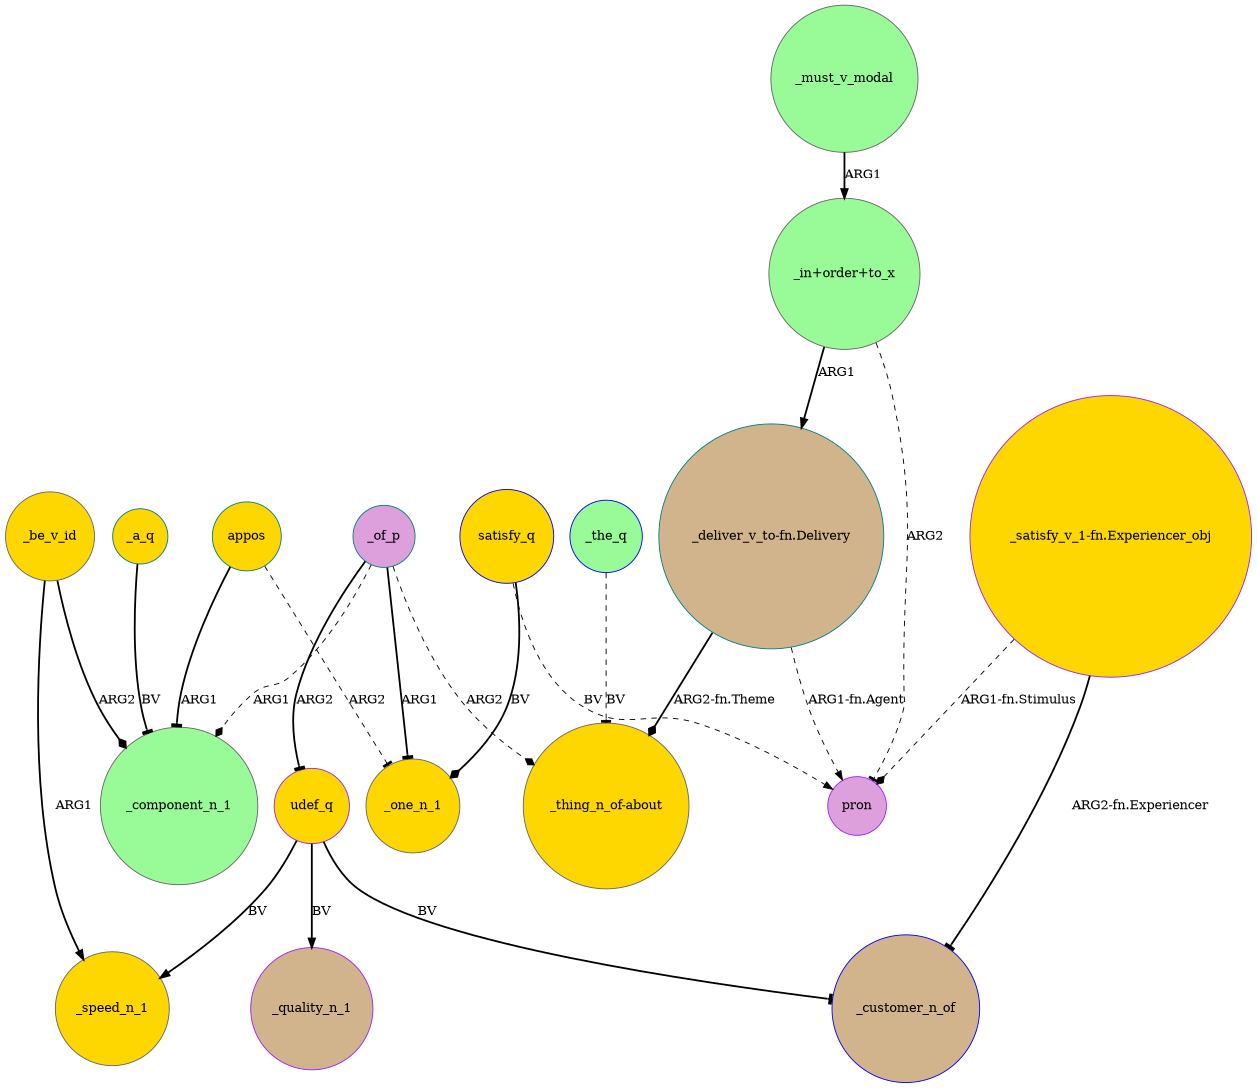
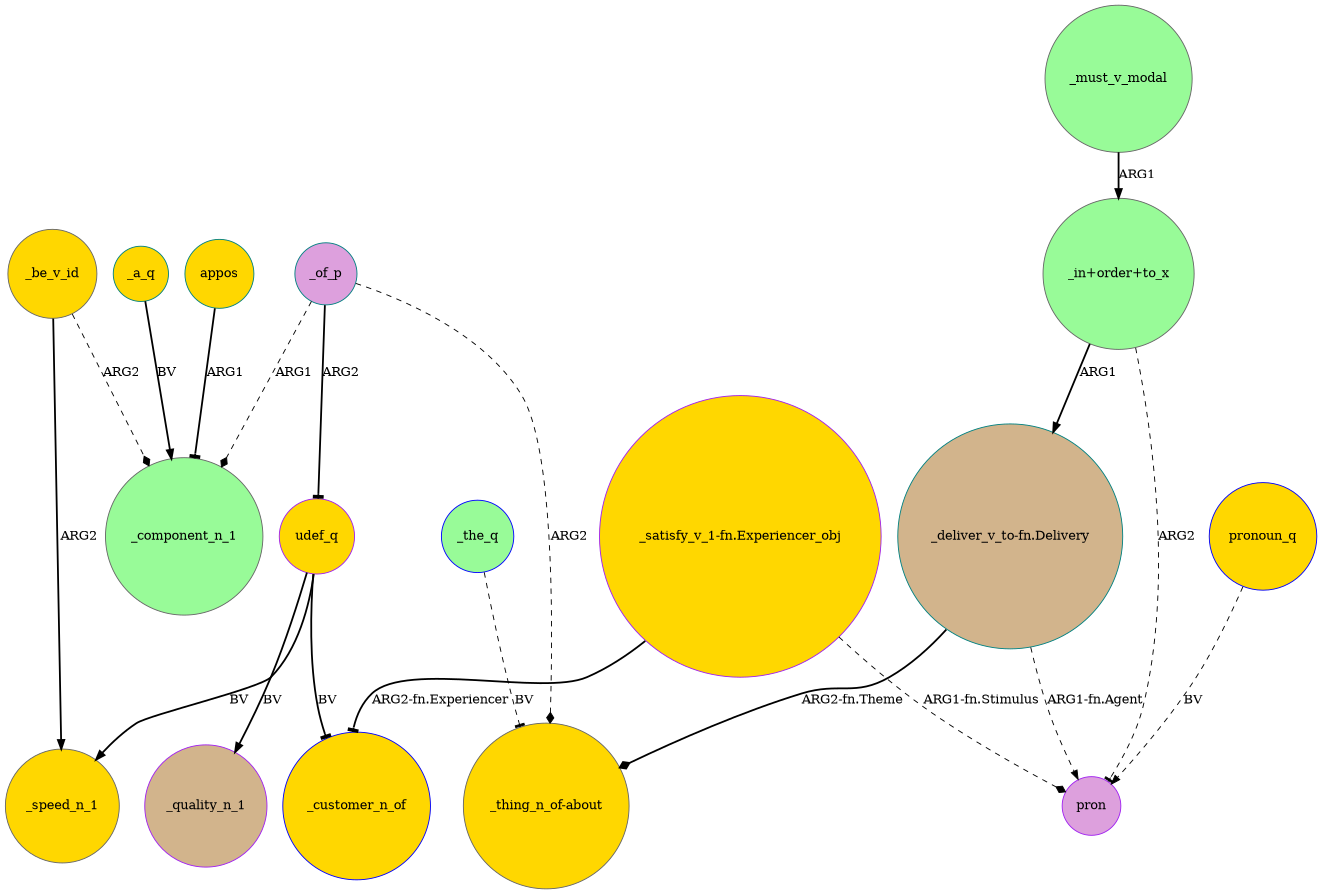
node "satisfy_q": label "satisfy_q" -> "pronoun_q"
edge "_a_q" -> "_component_n_1": arrowhead tee -> normal
edge "_be_v_id" -> "_component_n_1": style bold -> dashed
edge "_be_v_id" -> "_speed_n_1": label "ARG1" -> "ARG2"
node "_one_n_1": removed
node "_customer_n_of": fillcolor tan -> gold
